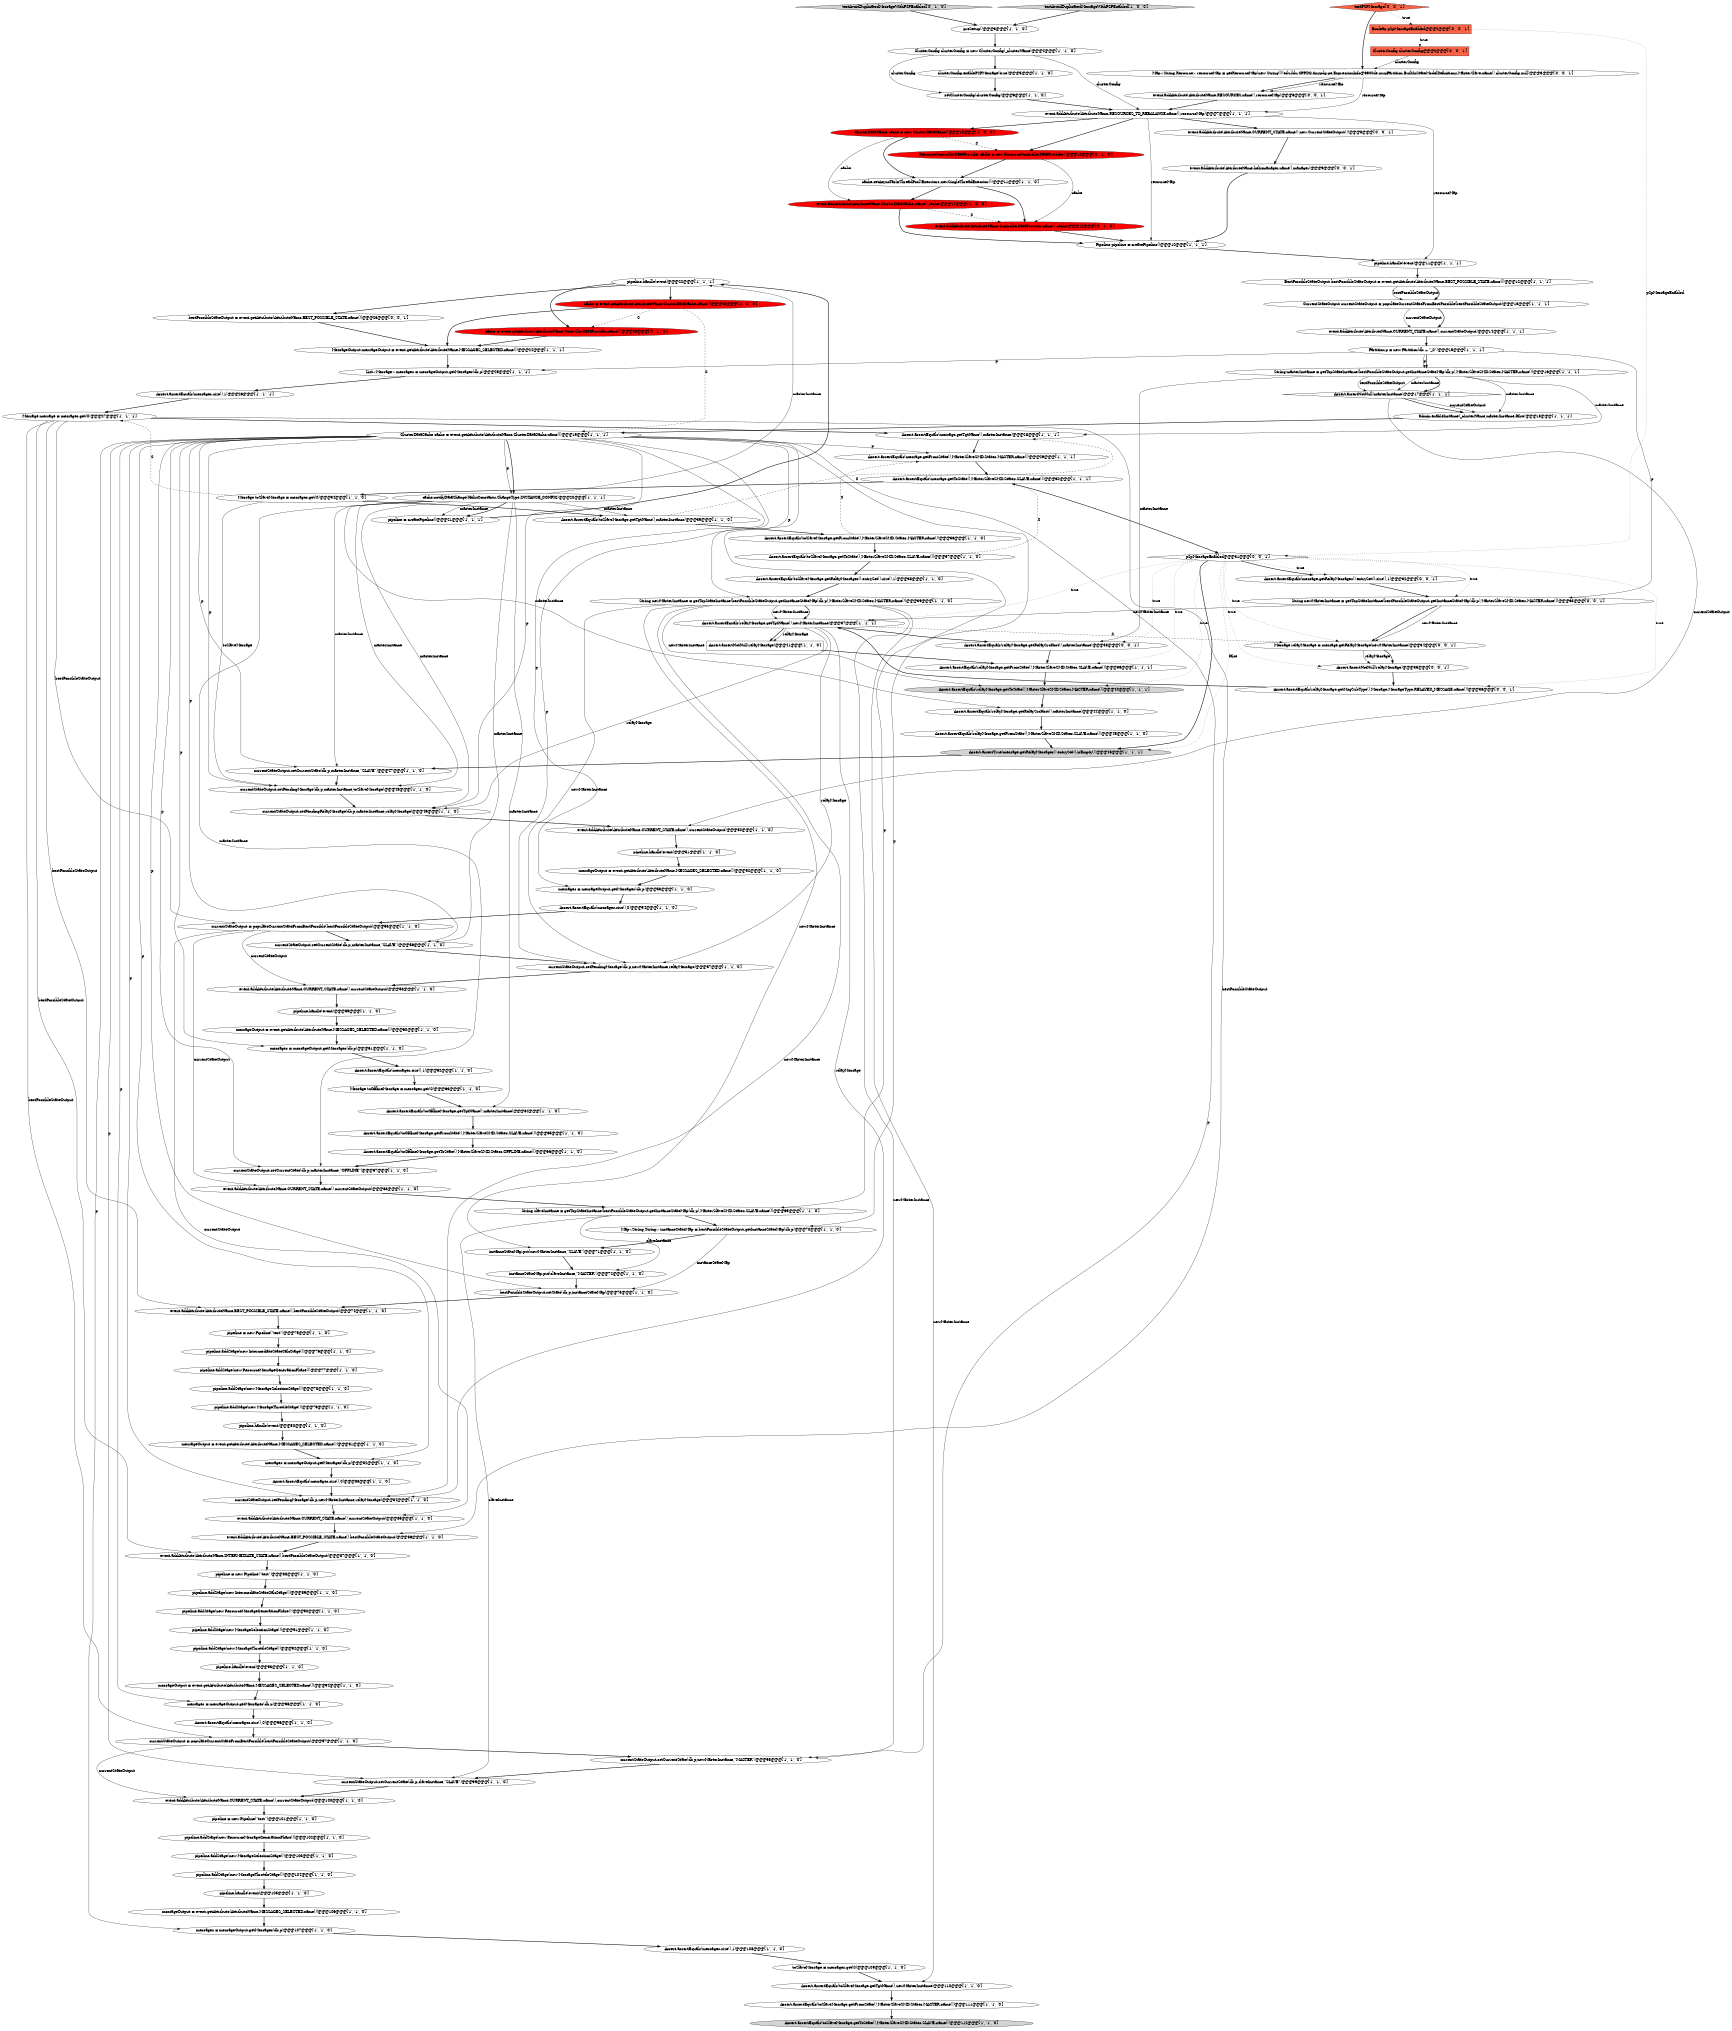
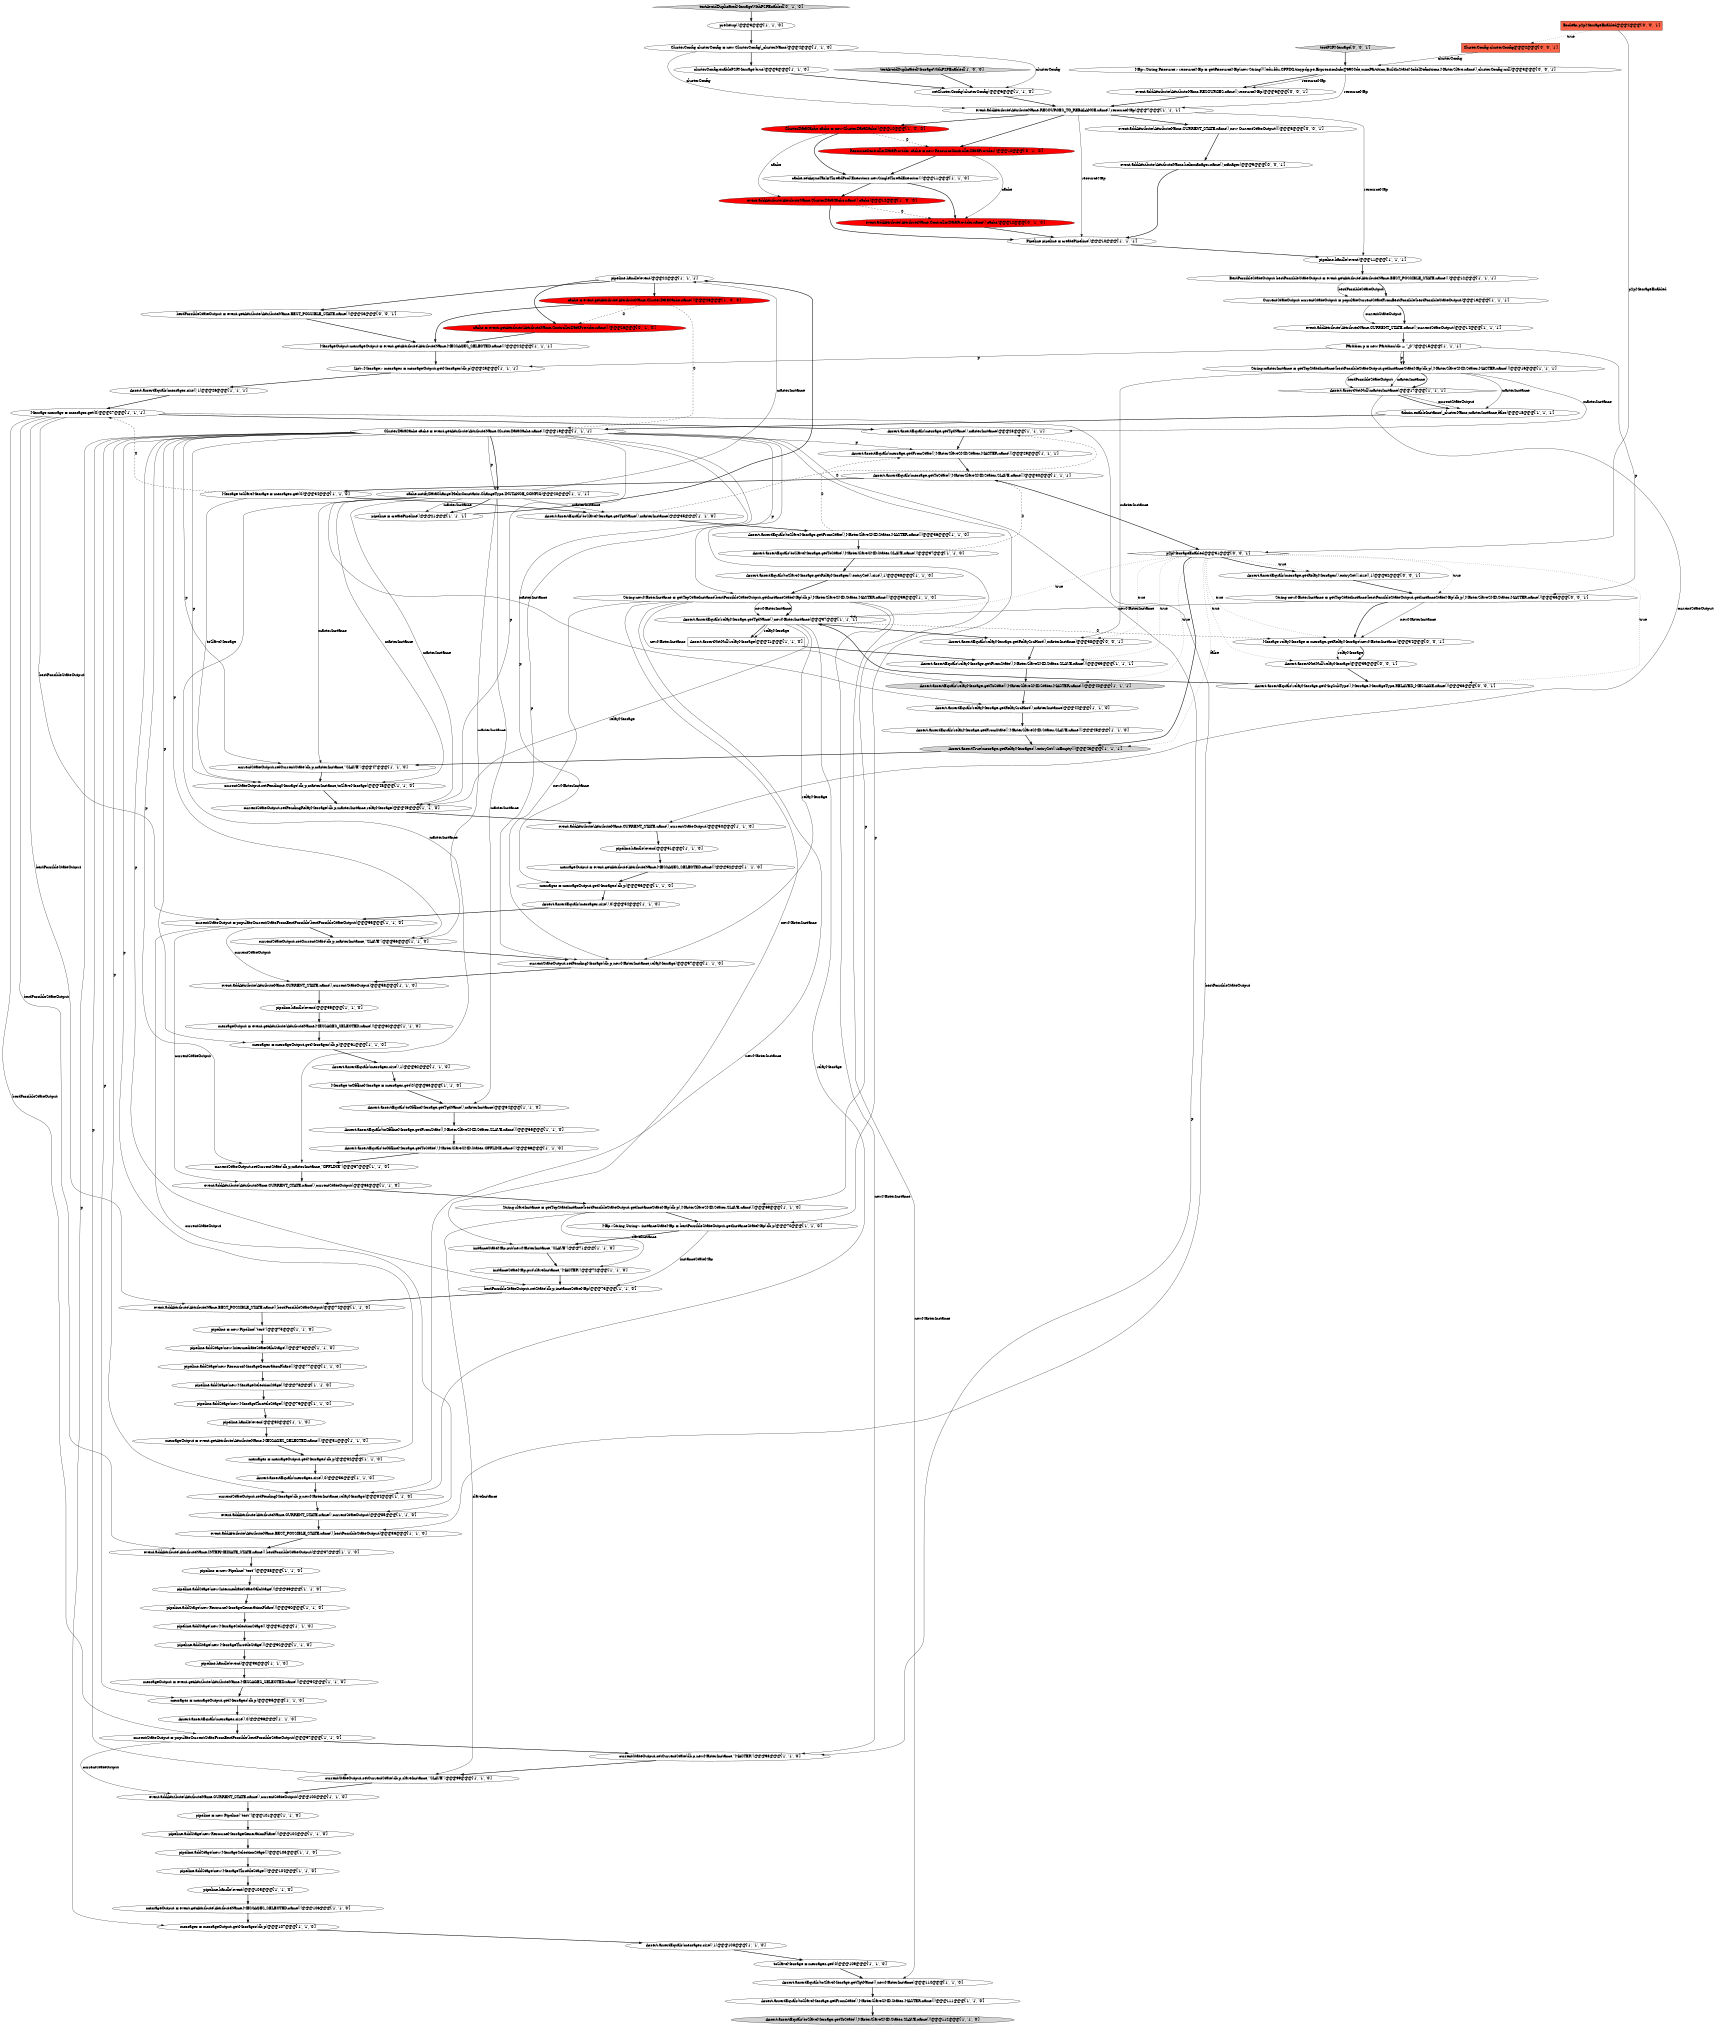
node "testP2PMessage['0', '0', '1']": fillcolor tomato -> lightgray
edge "testP2PMessage['0', '0', '1']" -> "Boolean p2pMessageEnabled@@@2@@@['0', '0', '1']": removed, label "true"
edge "testAvoidDuplicatedMessageWithP2PEnabled['1', '0', '0']" -> "preSetup()@@@3@@@['1', '1', '0']": now "testAvoidDuplicatedMessageWithP2PEnabled['1', '0', '0']" -> "setClusterConfig(clusterConfig)@@@6@@@['1', '1', '0']"
edge "Boolean p2pMessageEnabled@@@2@@@['0', '0', '1']" -> "p2pMessageEnabled@@@31@@@['0', '0', '1']": style dotted -> solid
